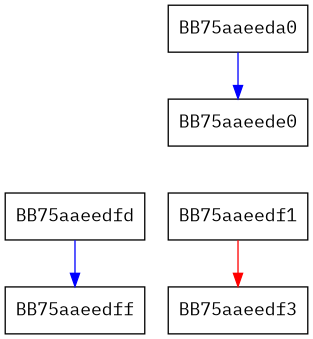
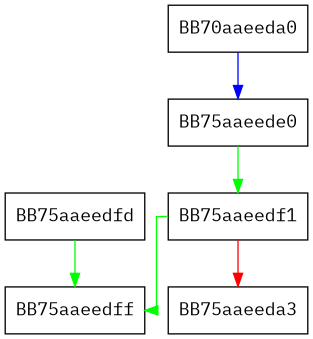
node "BB75aaeeda0": label "BB75aaeeda0" -> "BB70aaeeda0"
edge "BB75aaeede0" -> "BB75aaeedf1": added
edge "BB75aaeedfd" -> "BB75aaeedff": color blue -> green
edge "BB75aaeedf1" -> "BB75aaeedff": added
node "BB75aaeedf3": label "BB75aaeedf3" -> "BB75aaeeda3"
